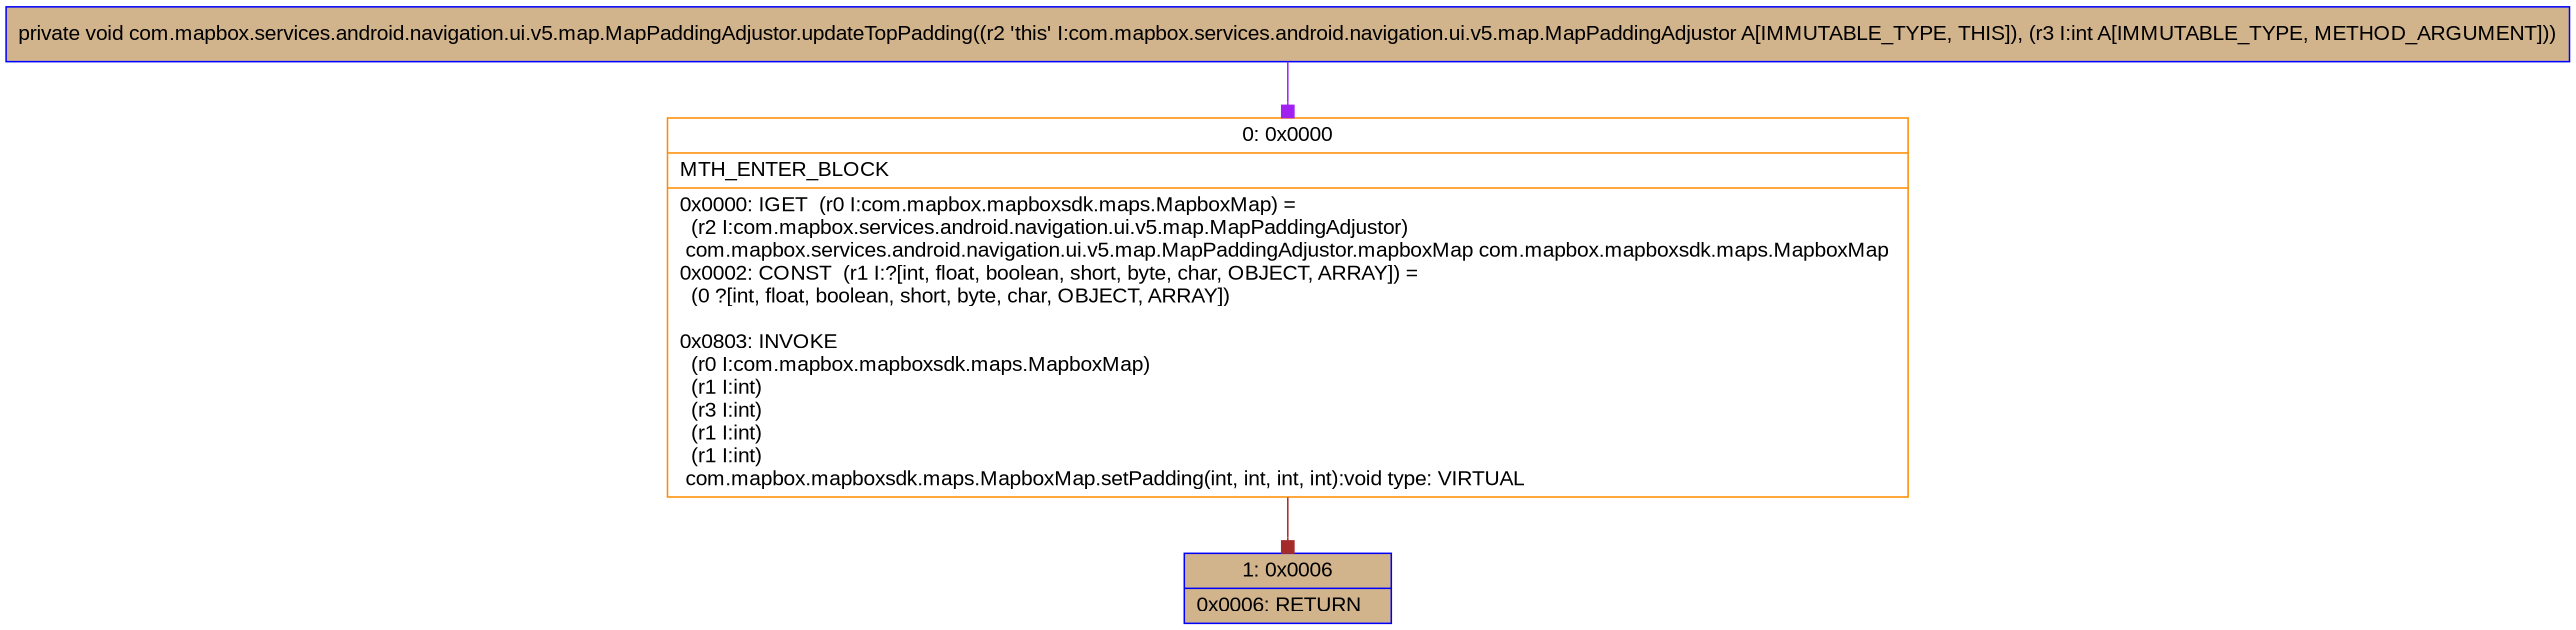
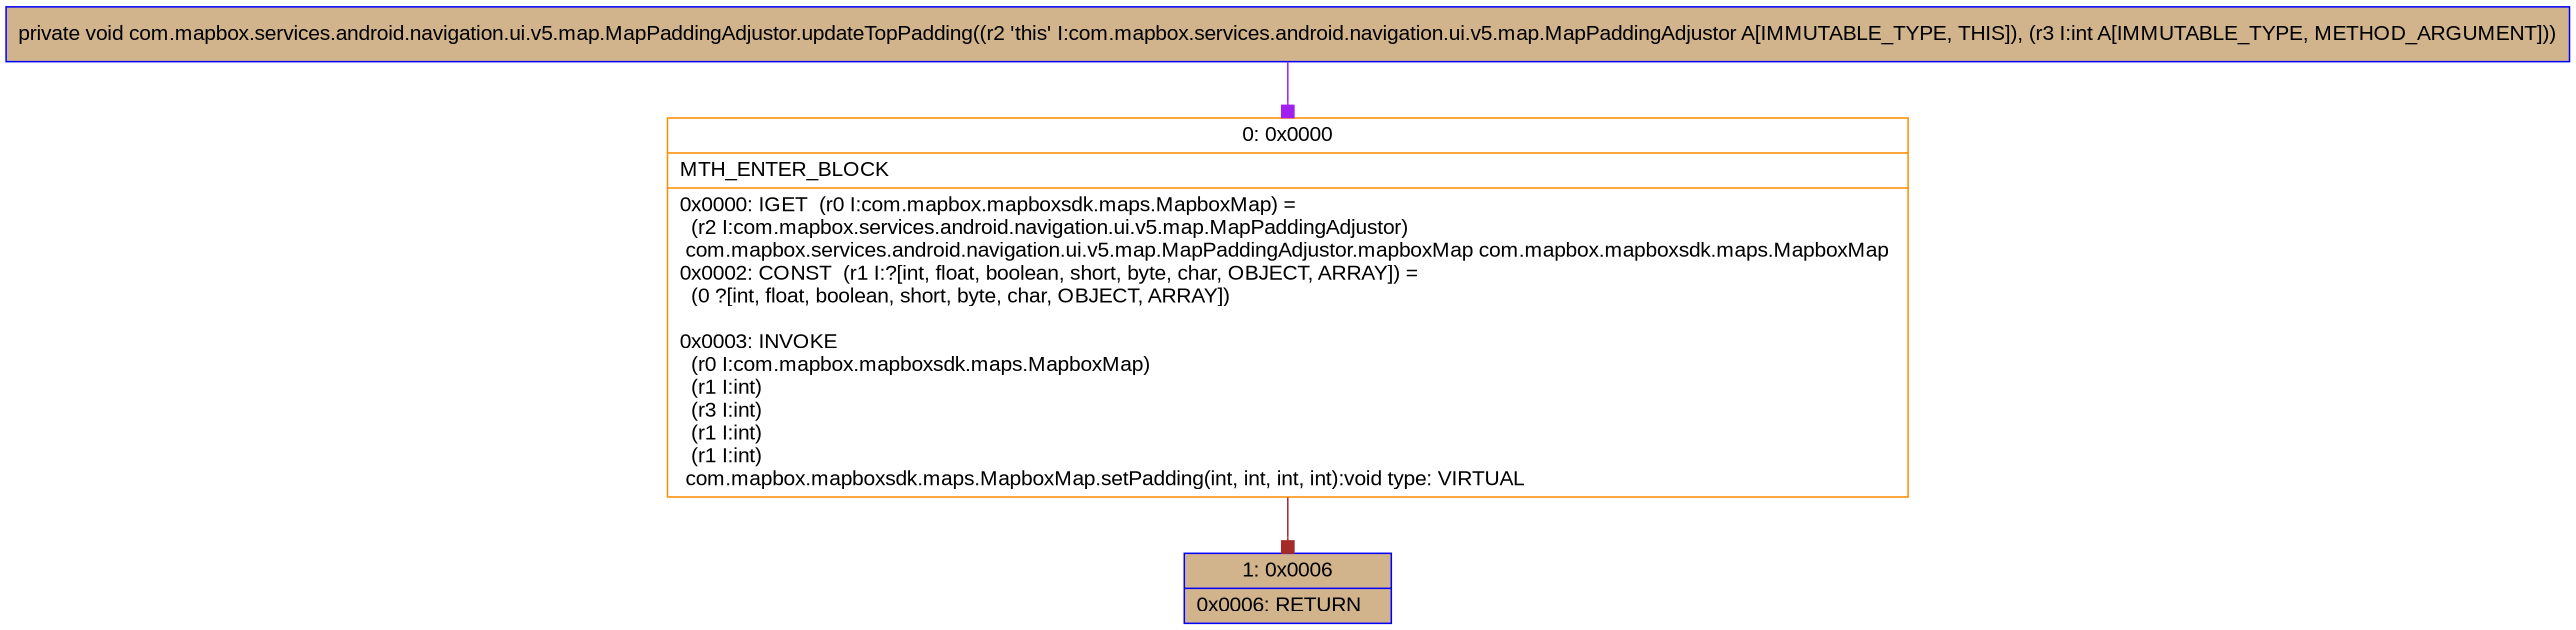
node "0: 0x0000": text "0x0803: INVOKE" -> "0x0003: INVOKE"
